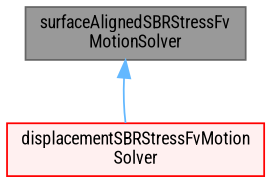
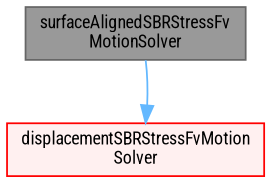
edge "displacementSBRStressFvMotion Solver" -> "surfaceAlignedSBRStressFv MotionSolver": reversed
